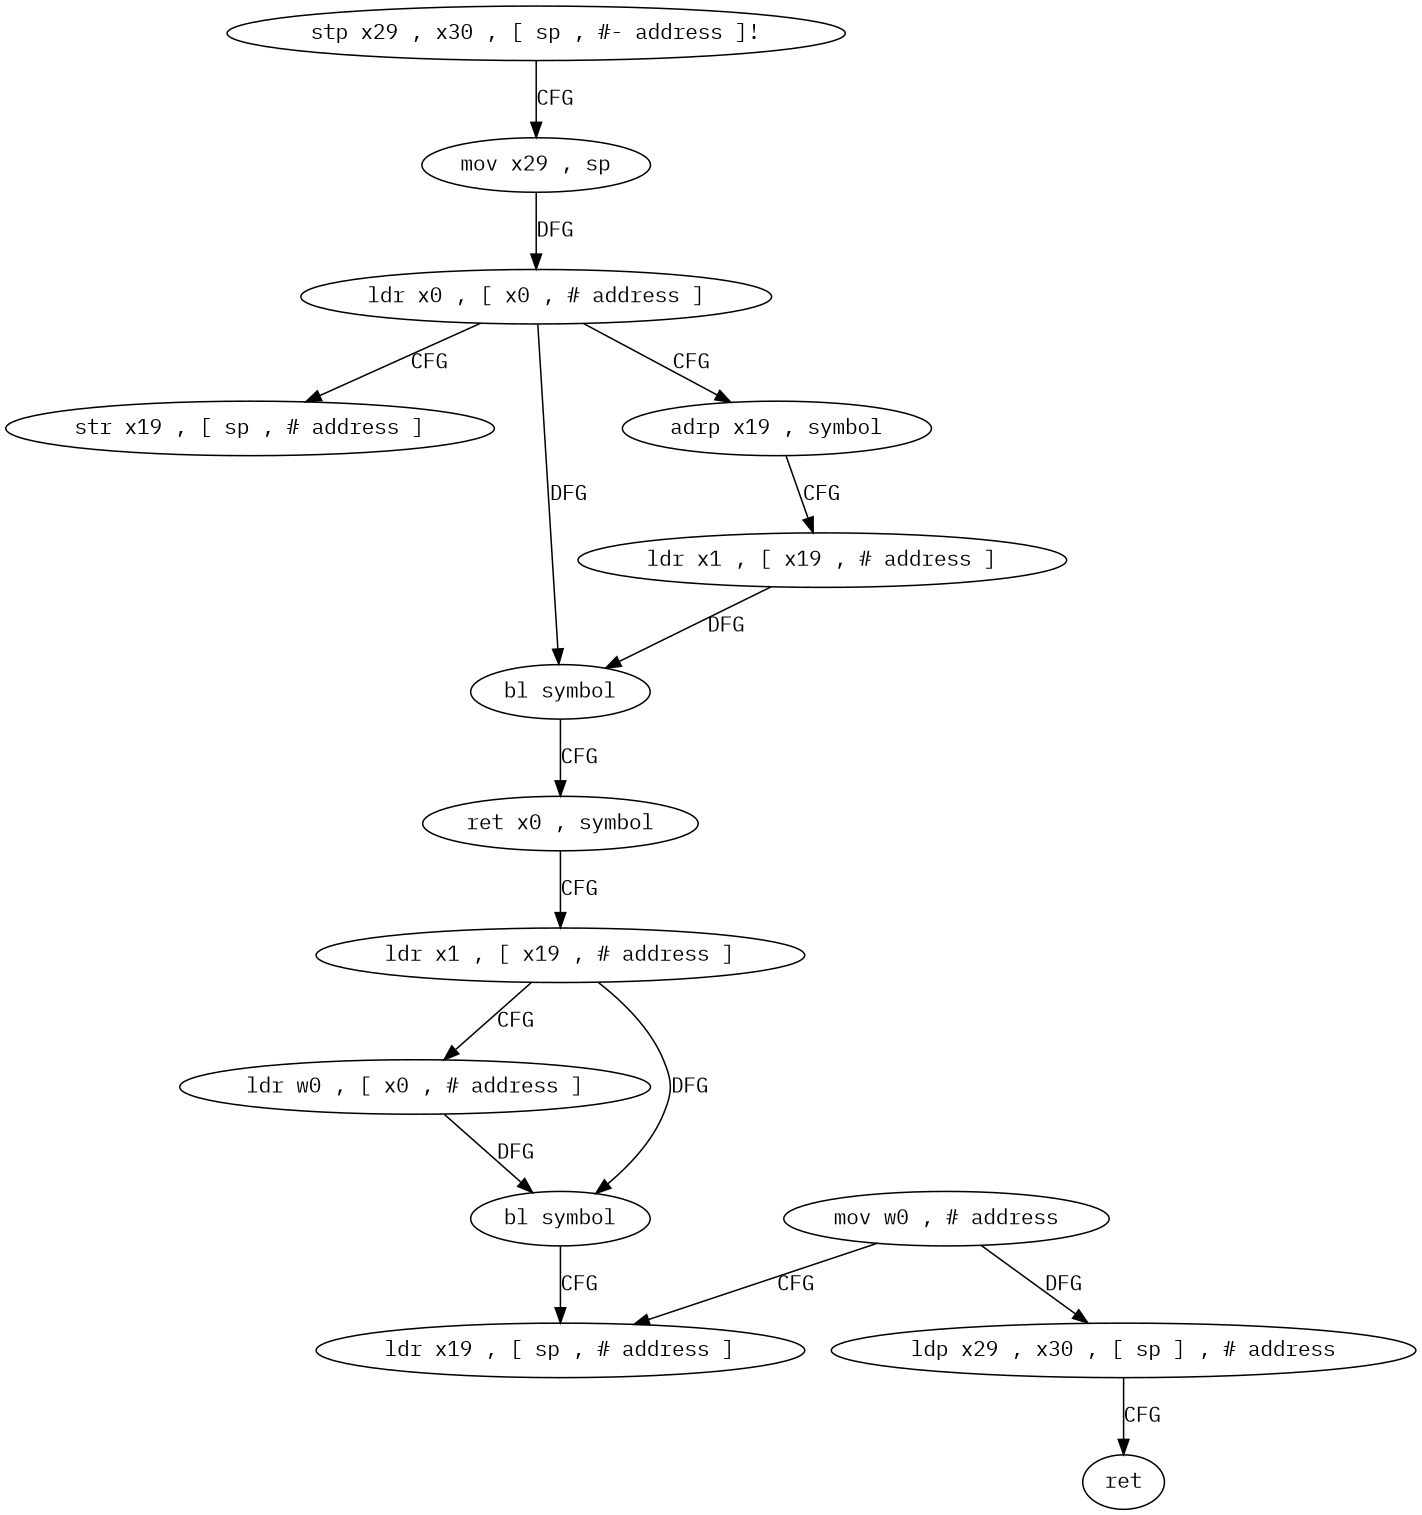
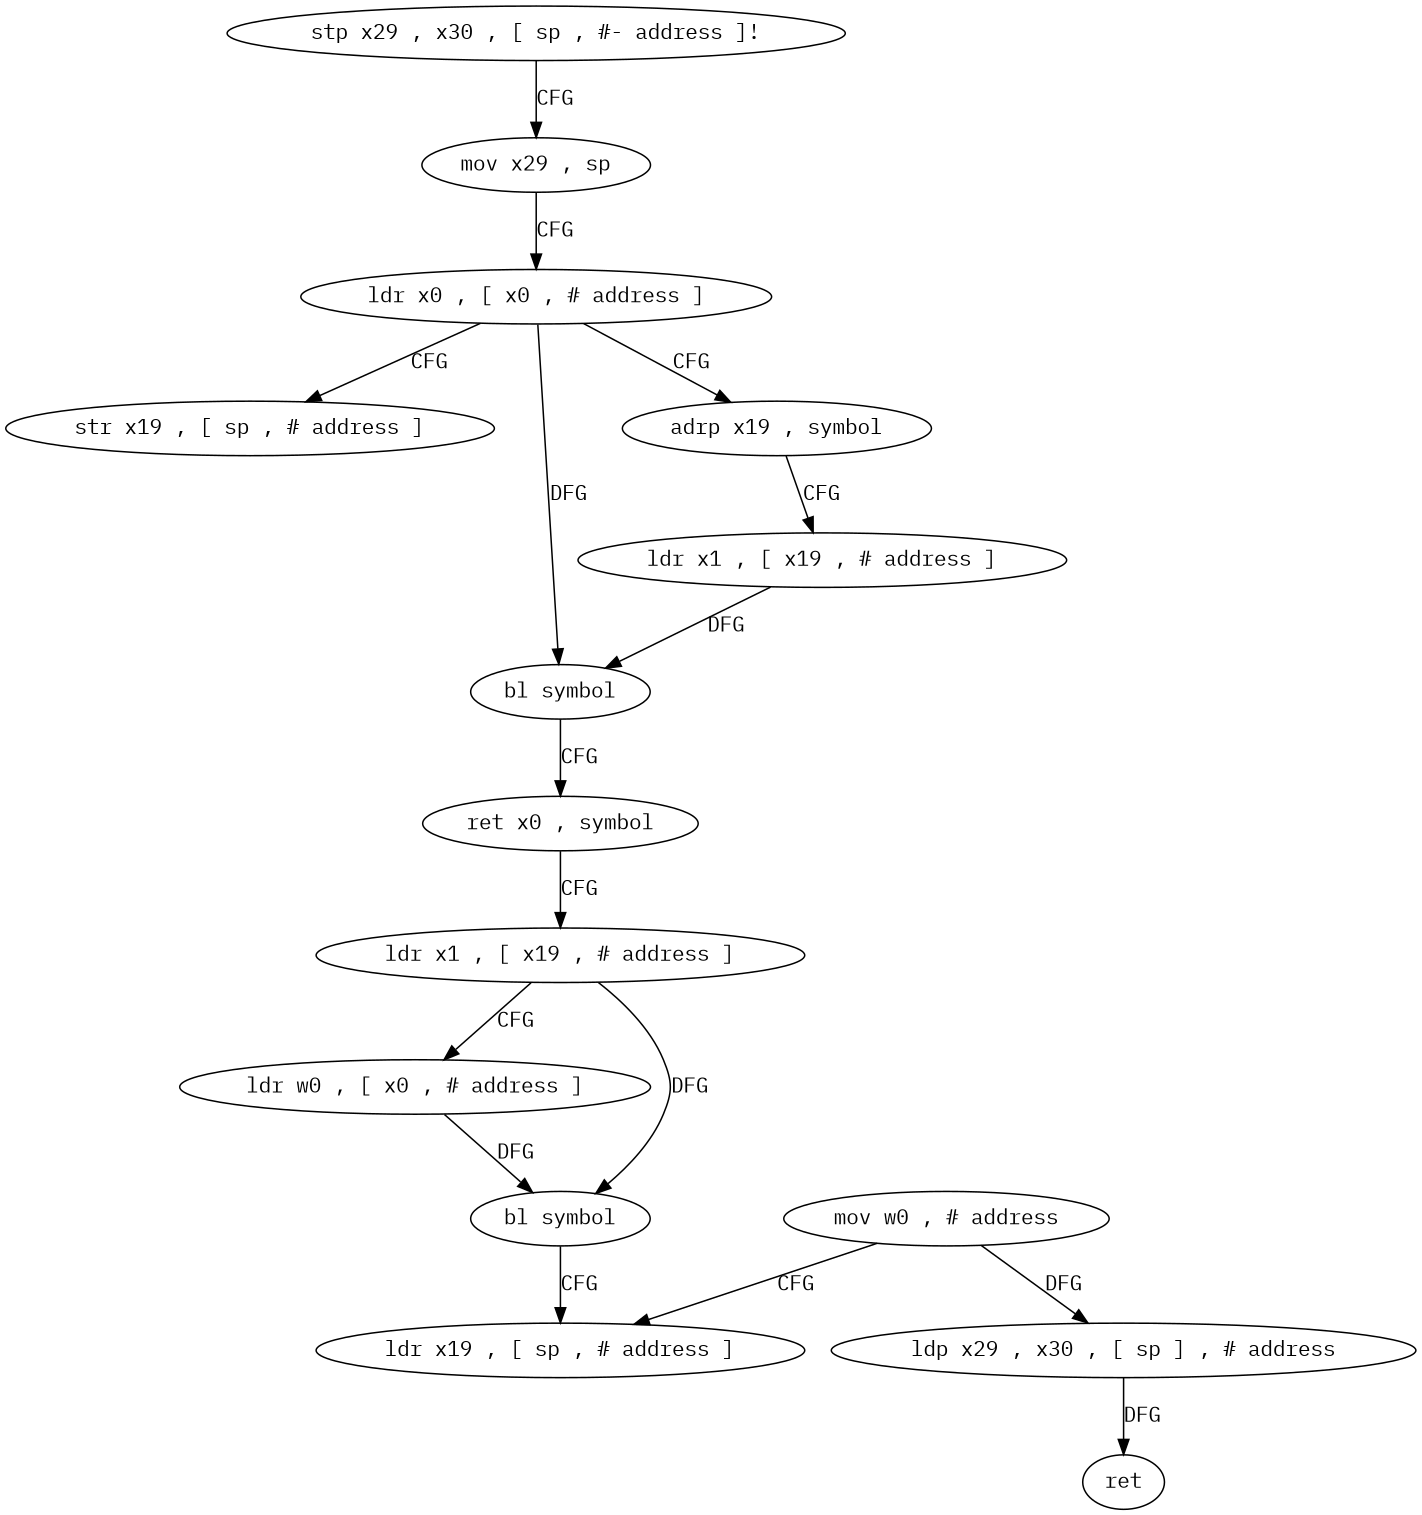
edge "mov x29 , sp" -> "ldr x0 , [ x0 , # address ]": label "DFG" -> "CFG"
edge "ldp x29 , x30 , [ sp ] , # address" -> "ret": label "CFG" -> "DFG"
